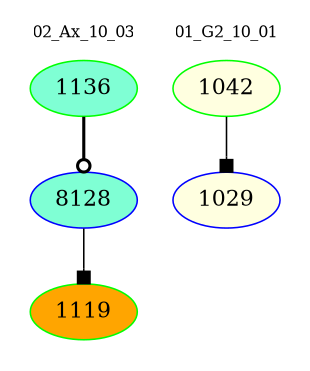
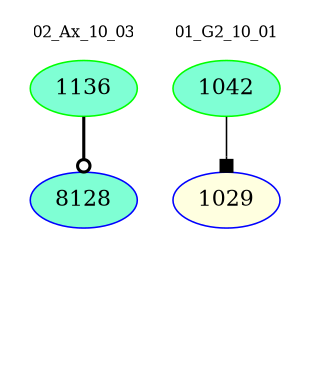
node "1042": fillcolor lightyellow -> aquamarine
node "1119": removed
